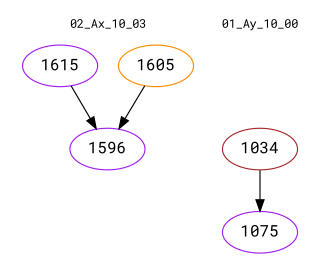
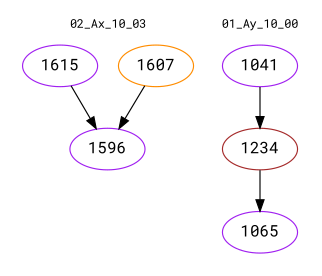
node "1605": label "1605" -> "1607"
node "1041": added
node "1034": label "1034" -> "1234"
node "1075": label "1075" -> "1065"
